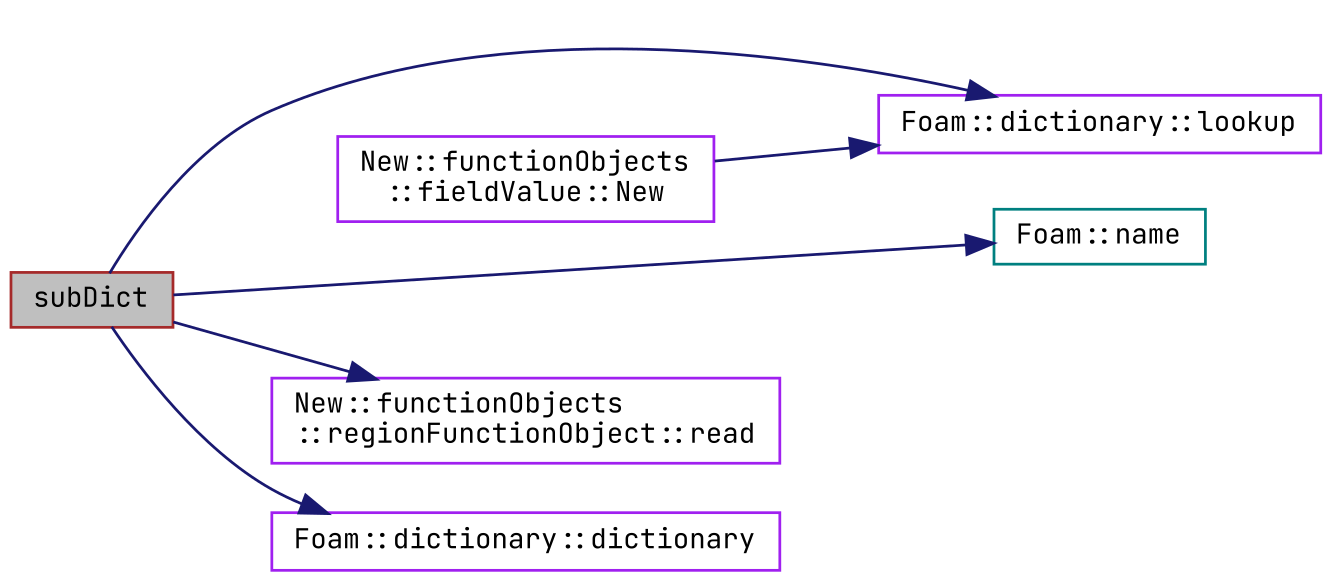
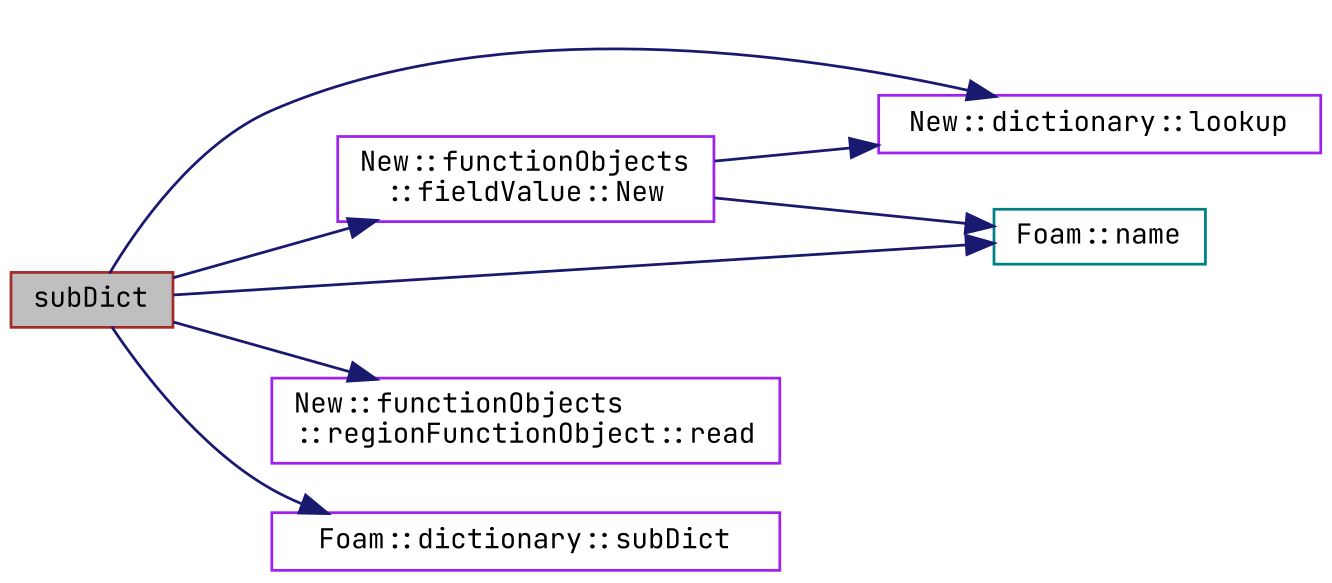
node "Foam::dictionary::lookup": label "Foam::dictionary::lookup" -> "New::dictionary::lookup"
edge "New::functionObjects ::fieldValue::New" -> "Foam::name": added
edge "subDict" -> "New::functionObjects ::fieldValue::New": added
node "Foam::dictionary::dictionary": label "Foam::dictionary::dictionary" -> "Foam::dictionary::subDict"
